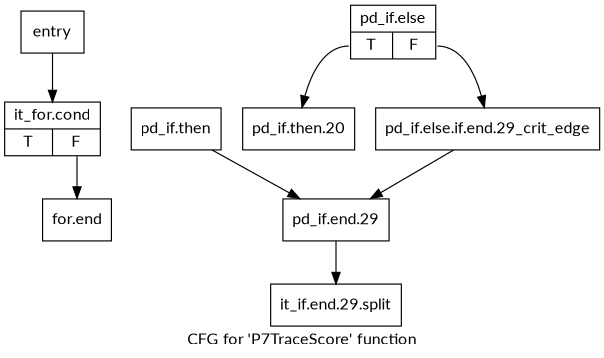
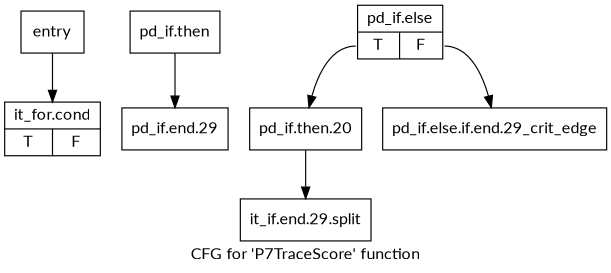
edge "pd_if.else.if.end.29_crit_edge" -> "pd_if.end.29": removed
node "for.end": removed
edge "pd_if.end.29" -> "it_if.end.29.split": now "pd_if.then.20" -> "it_if.end.29.split"
